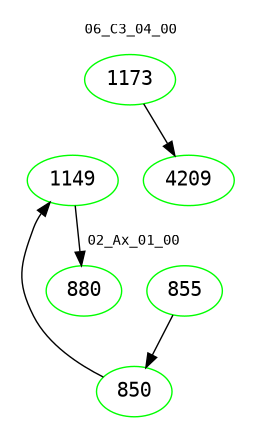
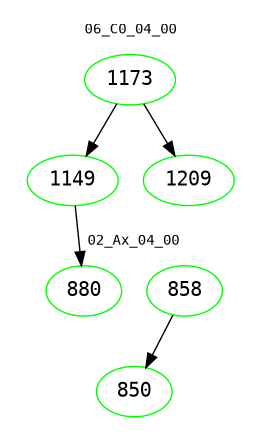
cluster "06_C3_04_00": label "06_C3_04_00" -> "06_C0_04_00"
node "4209": label "4209" -> "1209"
cluster "02_Ax_01_00": label "02_Ax_01_00" -> "02_Ax_04_00"
node "855": label "855" -> "858"
edge "850" -> "1149": now "1173" -> "1149"
